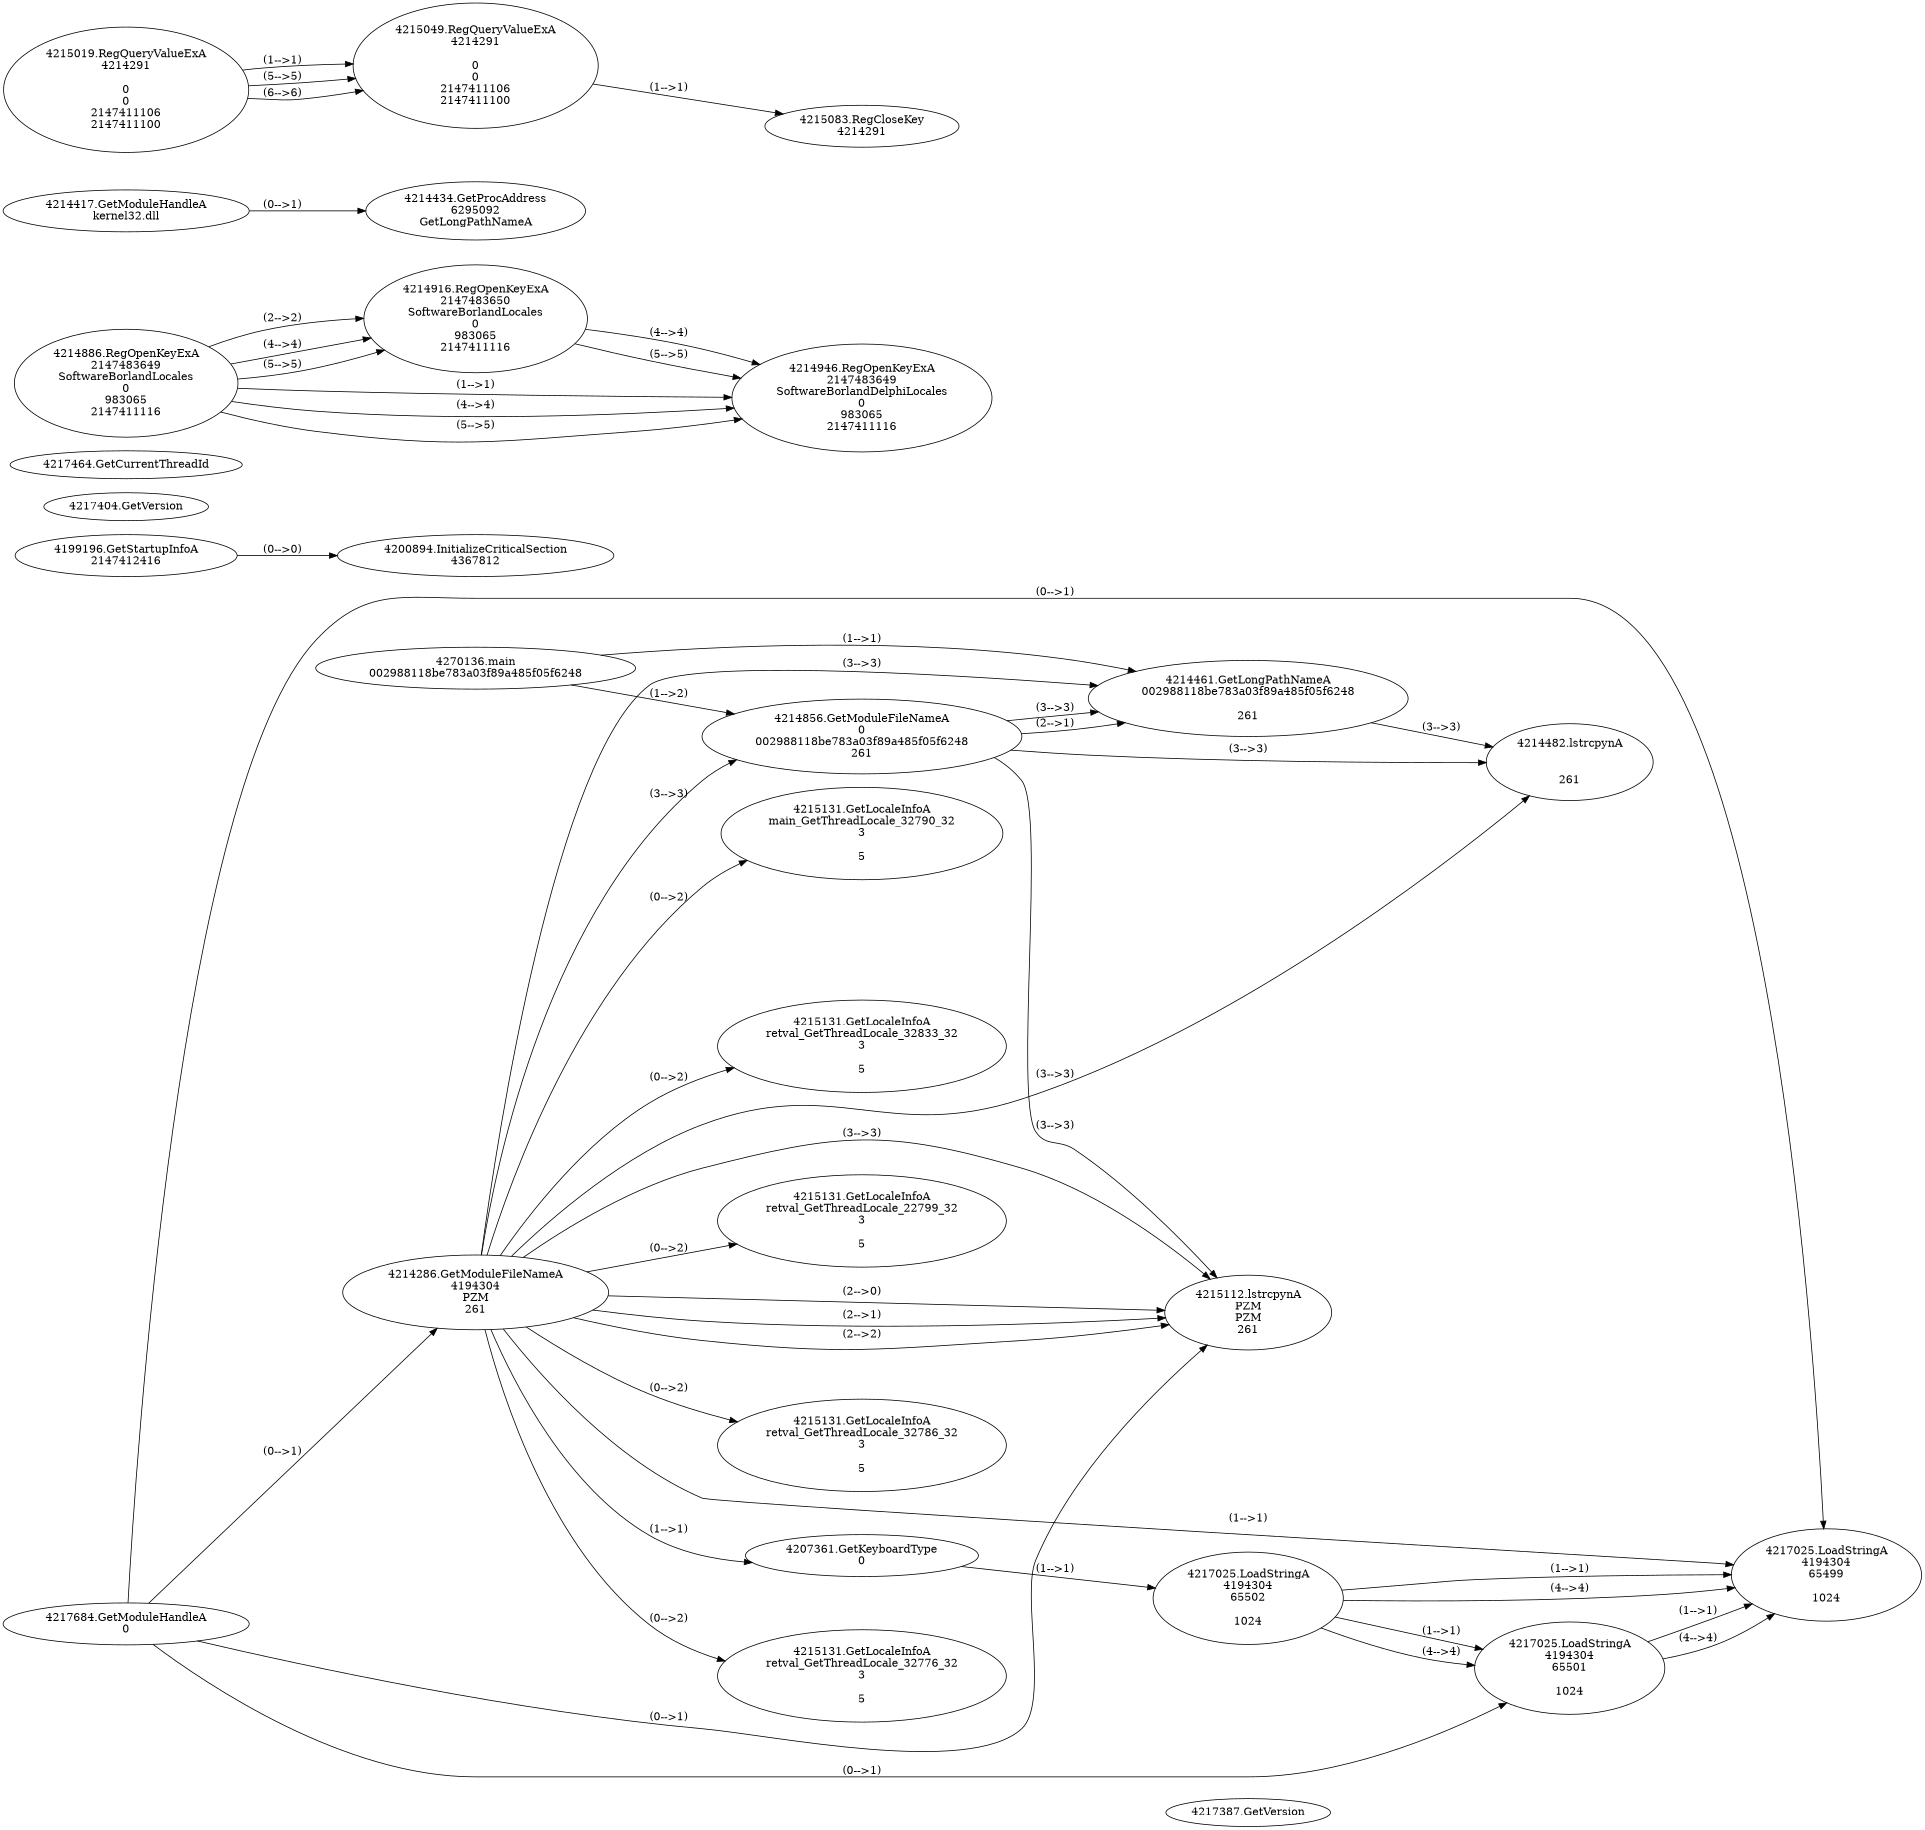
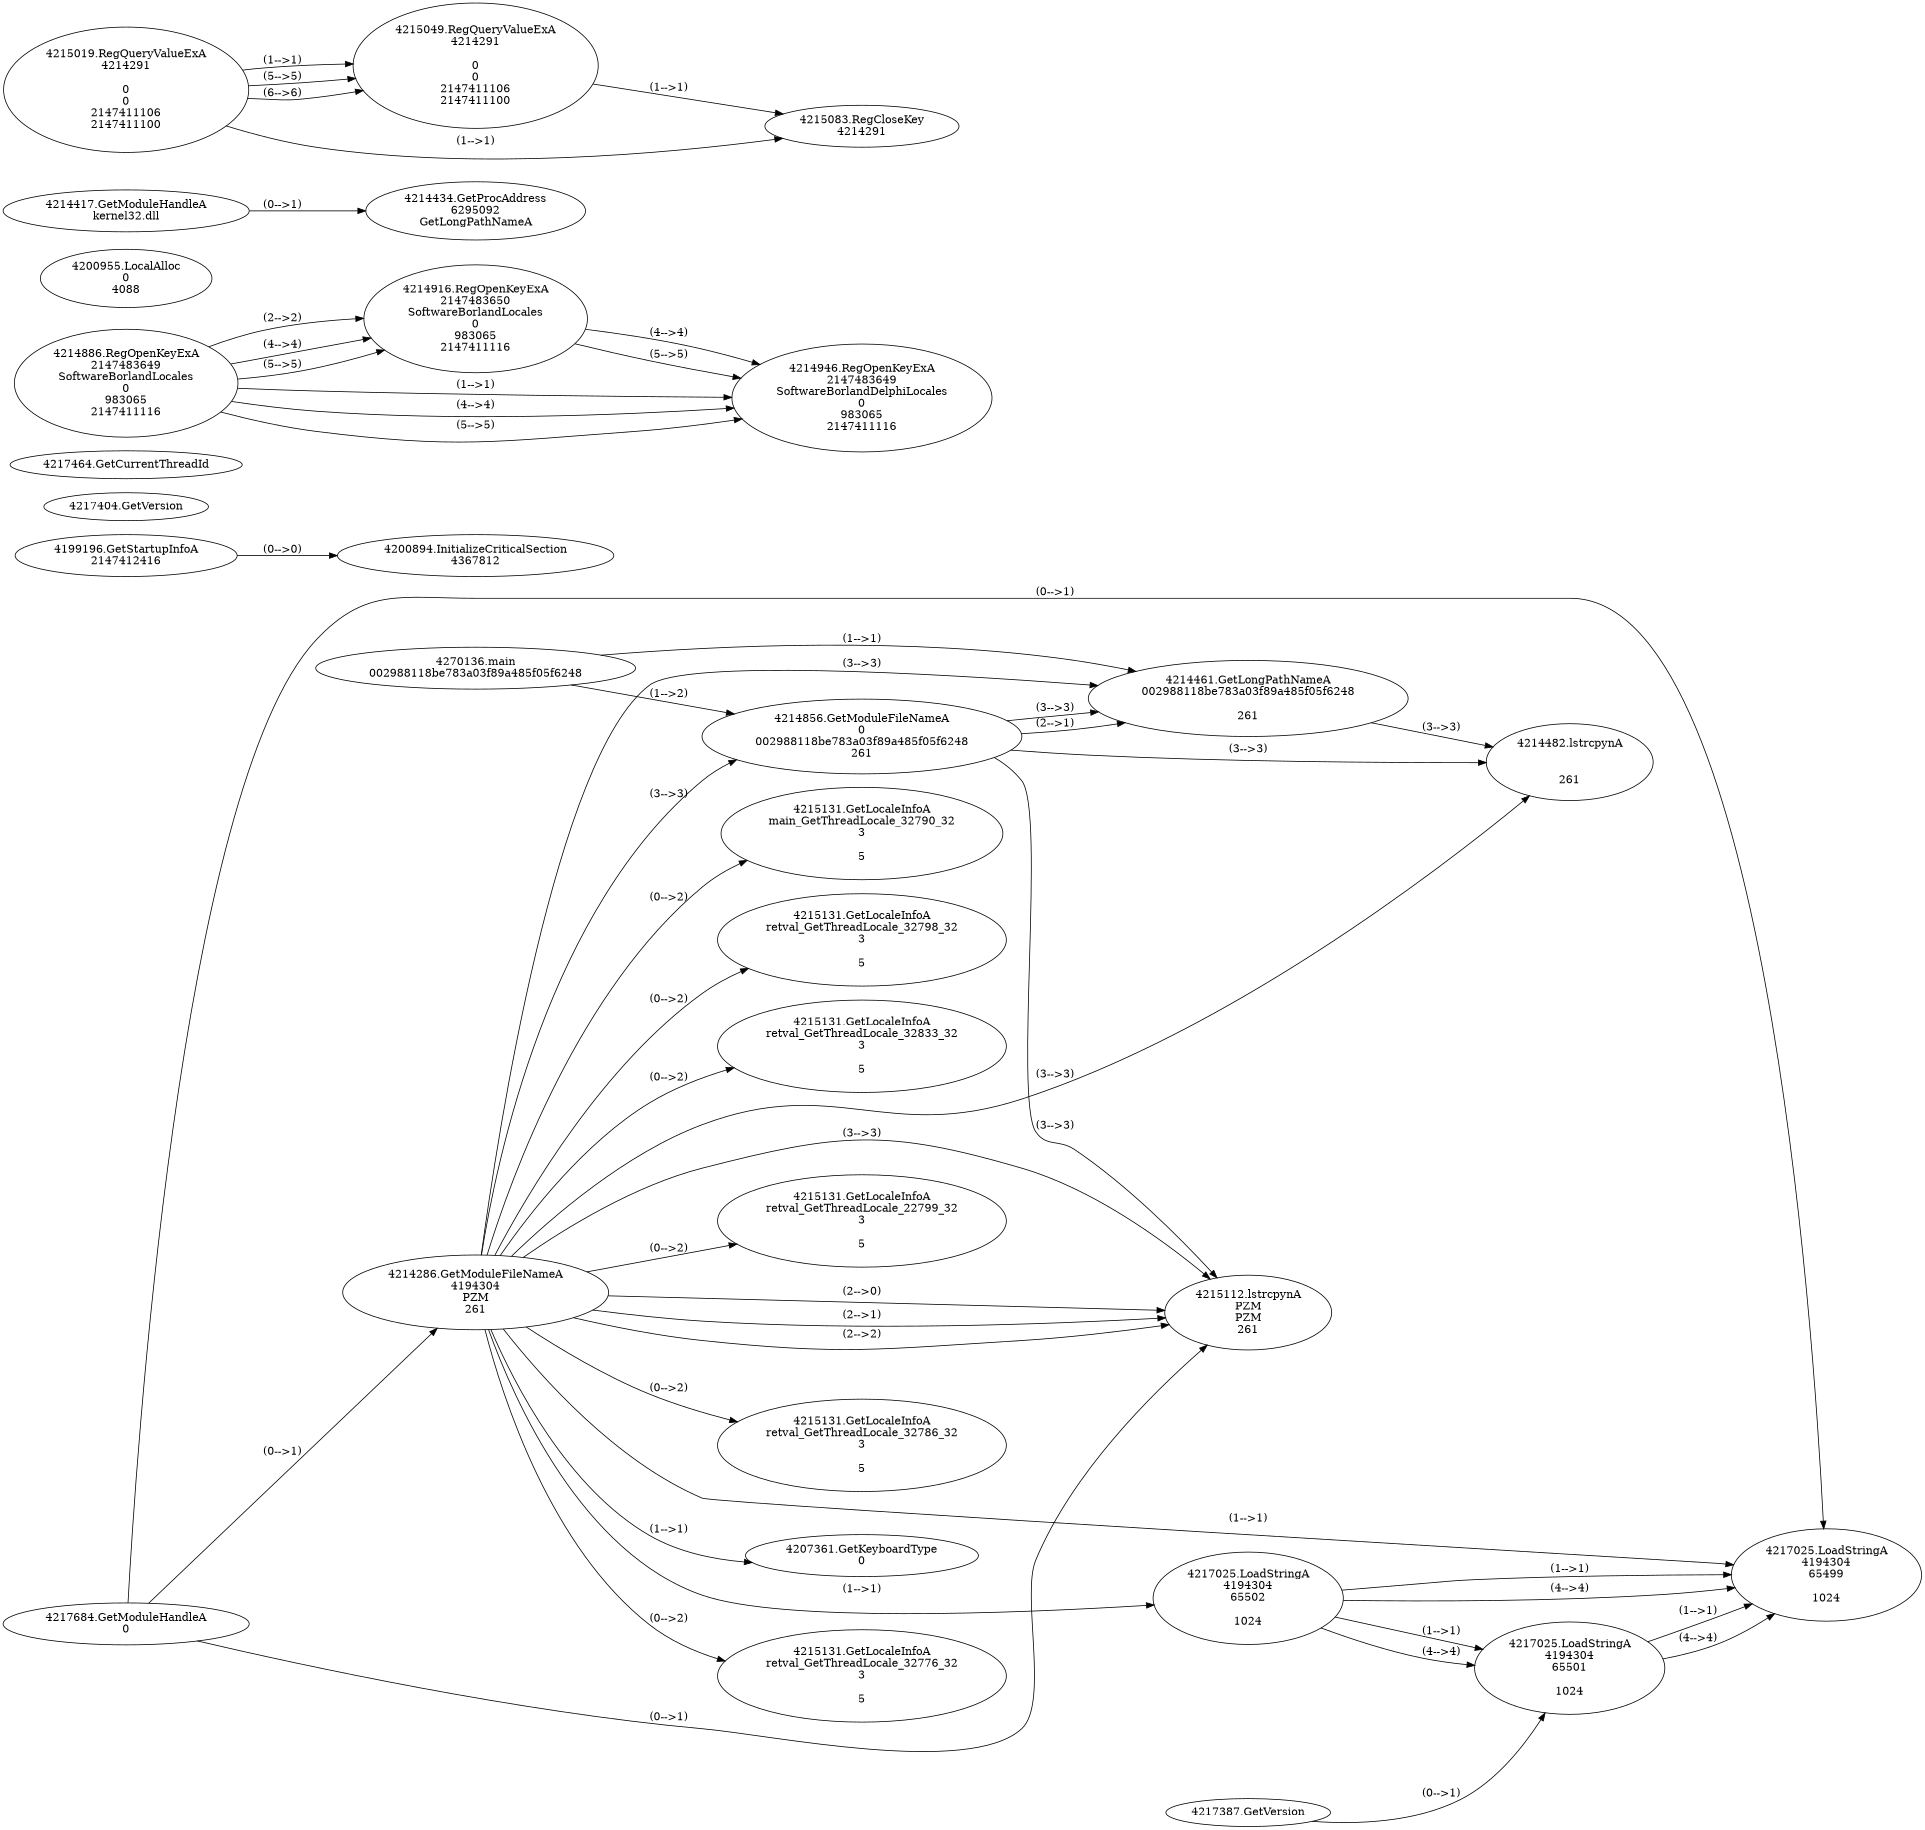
edge "4215019.RegQueryValueExA 4214291 0 0 2147411106 2147411100" -> "4215083.RegCloseKey 4214291": added, label "(1-->1)"
node "4200955.LocalAlloc 0 4088": added
node "4215131.GetLocaleInfoA retval_GetThreadLocale_32798_32 3 5": added
edge "4207361.GetKeyboardType 0" -> "4217025.LoadStringA 4194304 65502 1024": now "4214286.GetModuleFileNameA 4194304 PZM 261" -> "4217025.LoadStringA 4194304 65502 1024"
edge "4217684.GetModuleHandleA 0" -> "4217025.LoadStringA 4194304 65501 1024": now "4217387.GetVersion" -> "4217025.LoadStringA 4194304 65501 1024"
